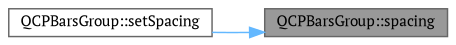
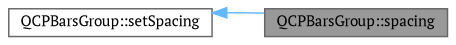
edge "QCPBarsGroup::setSpacing" -> "QCPBarsGroup::spacing": reversed
